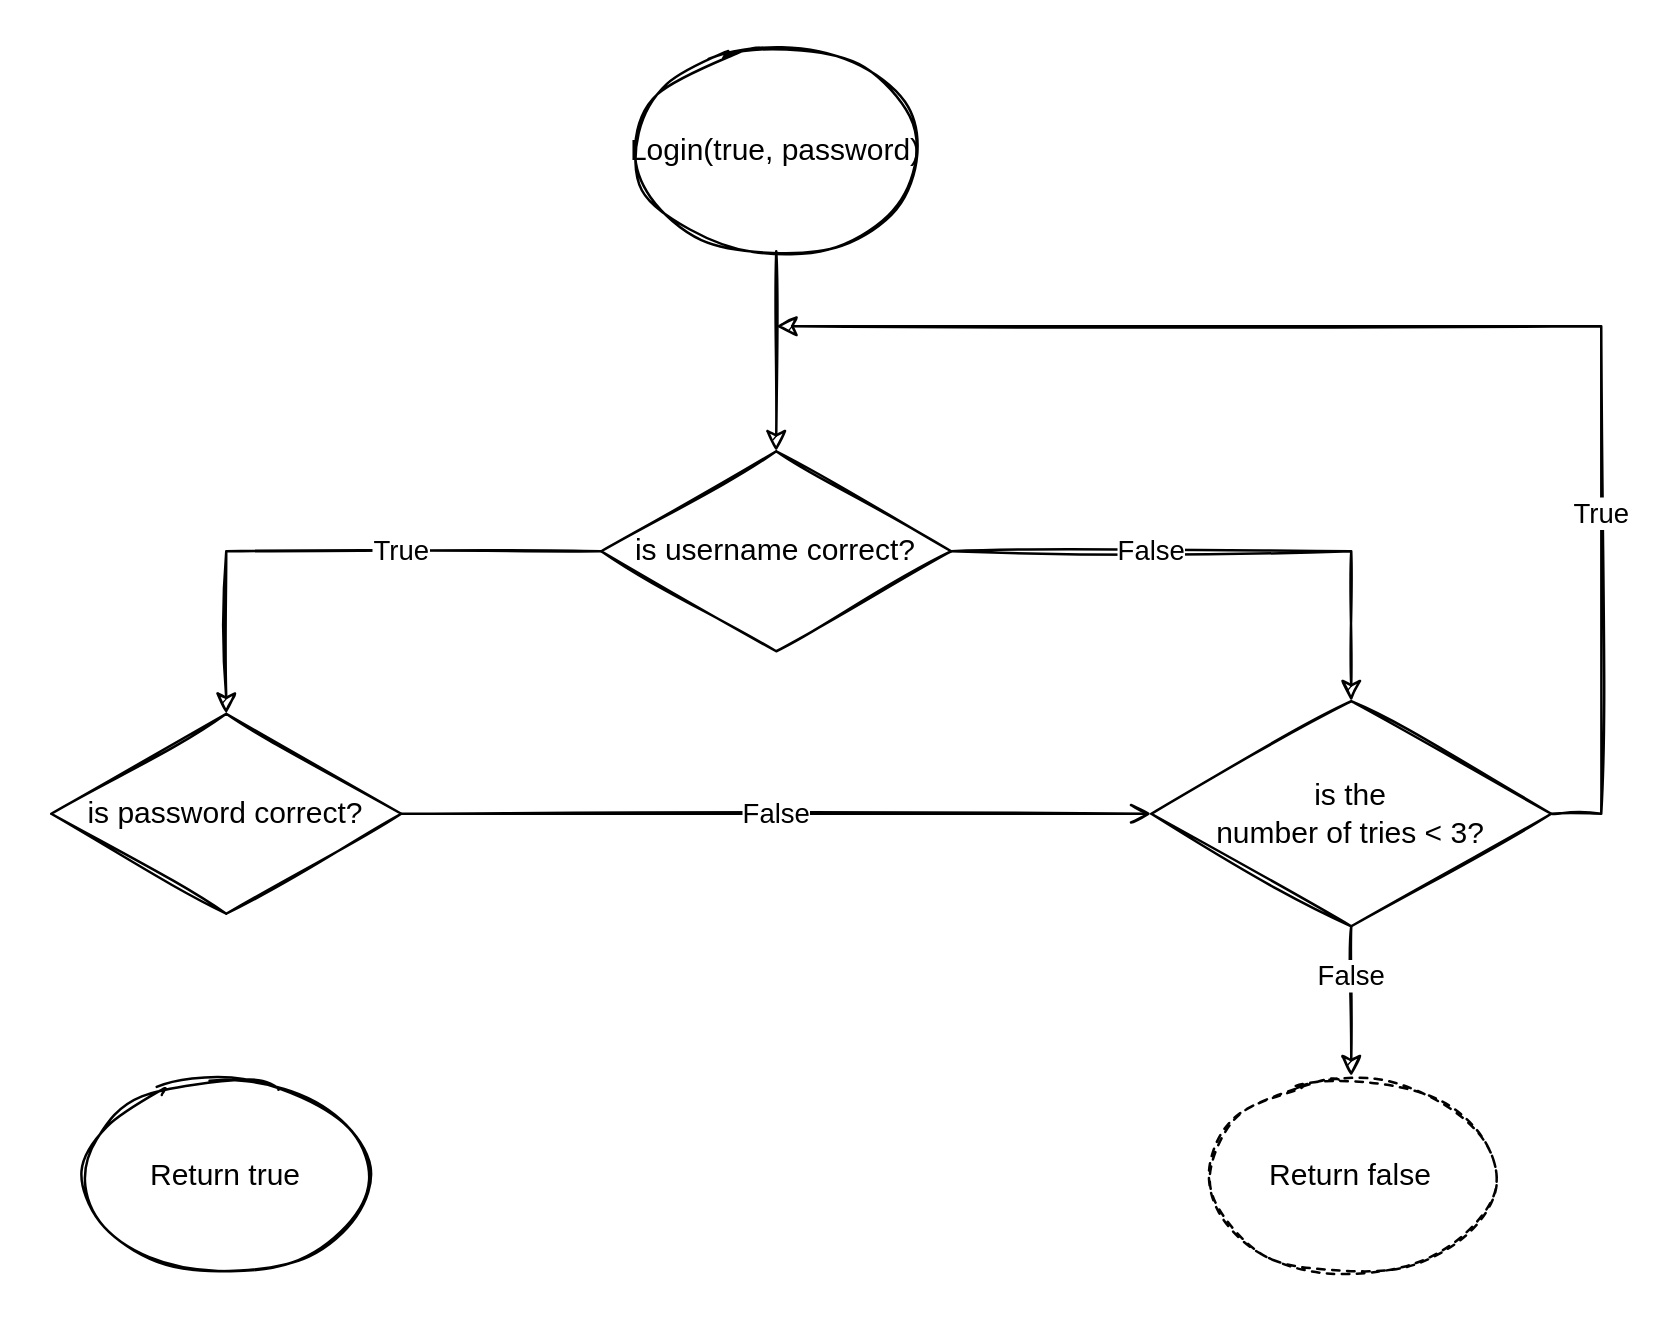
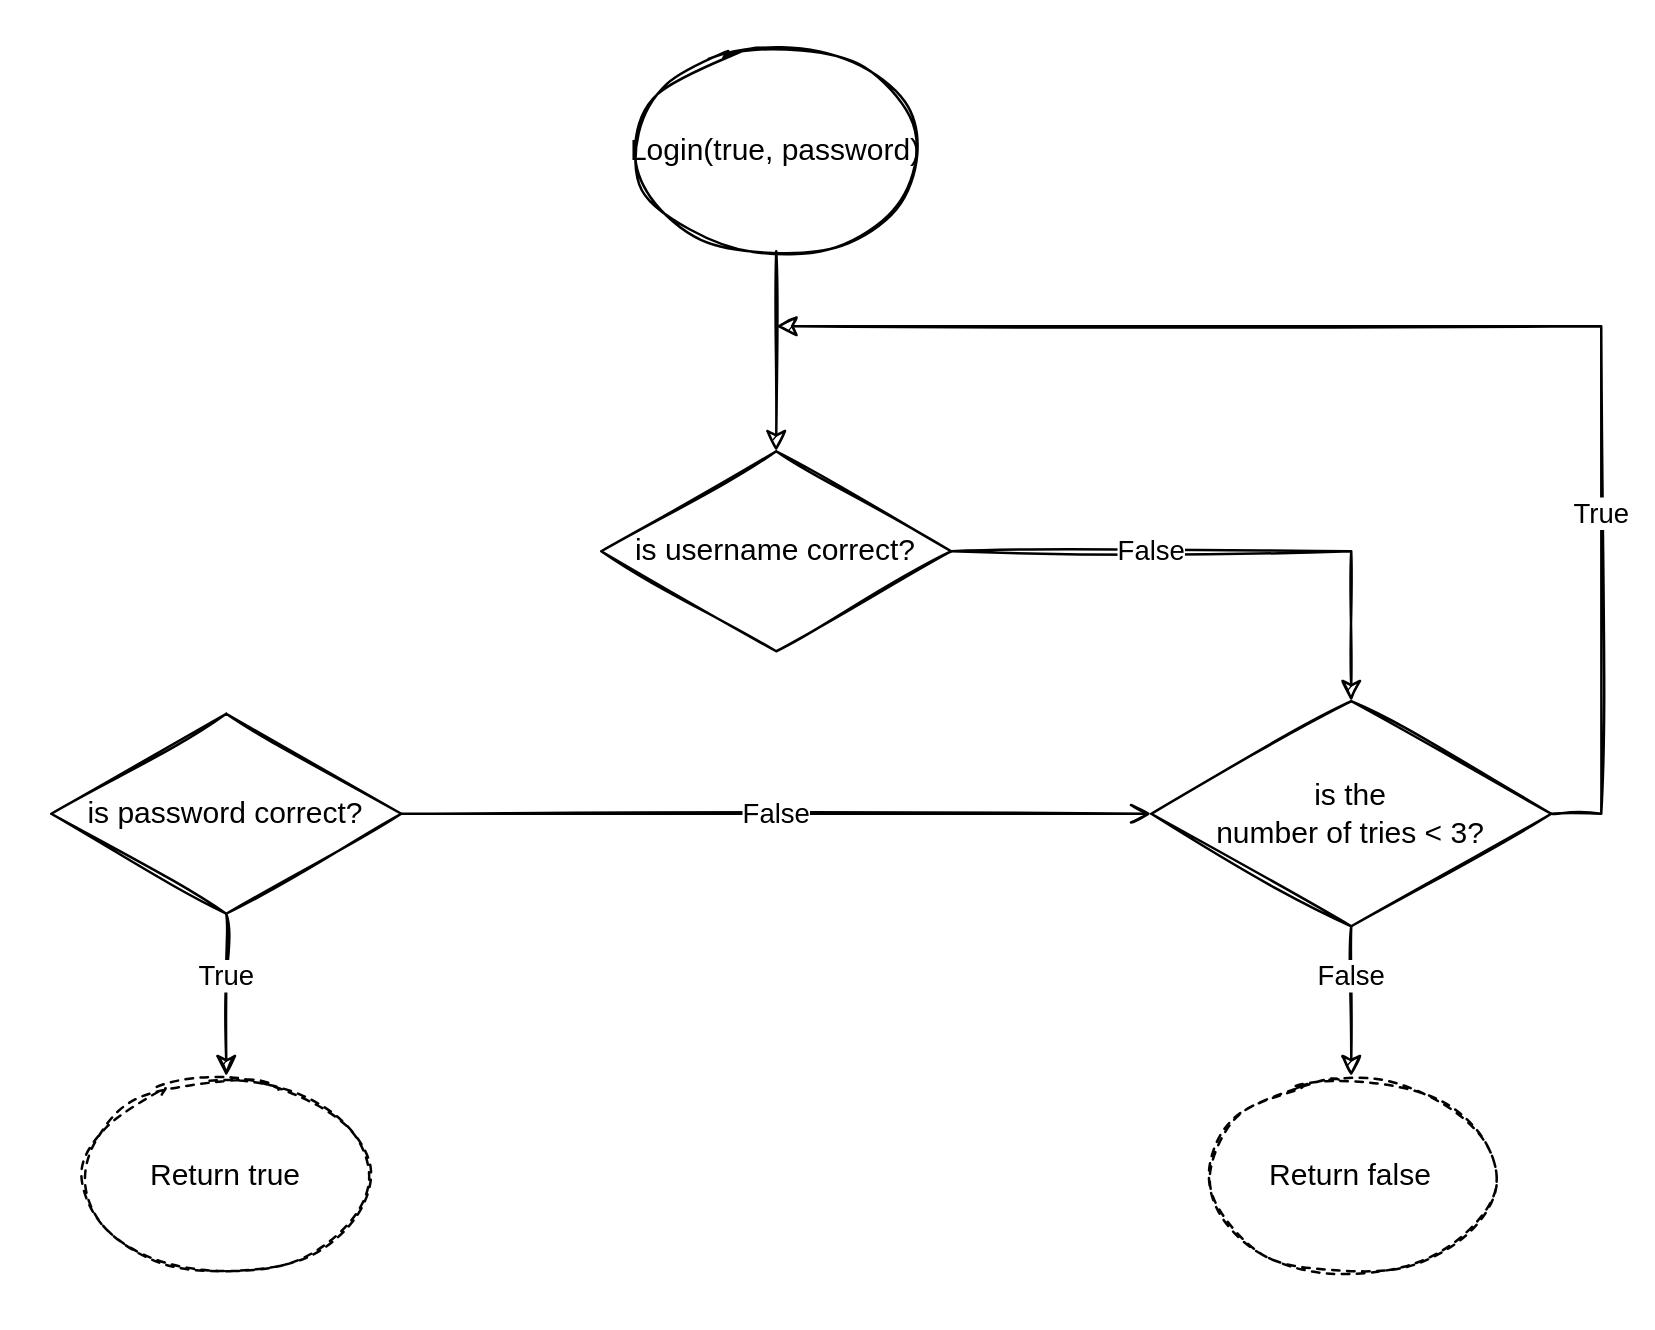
edge "is username correct?" -> "is password correct?": removed, label "True"
edge "is password correct?" -> "Return true": added, label "True"
node "Return true": style solid -> dashed
